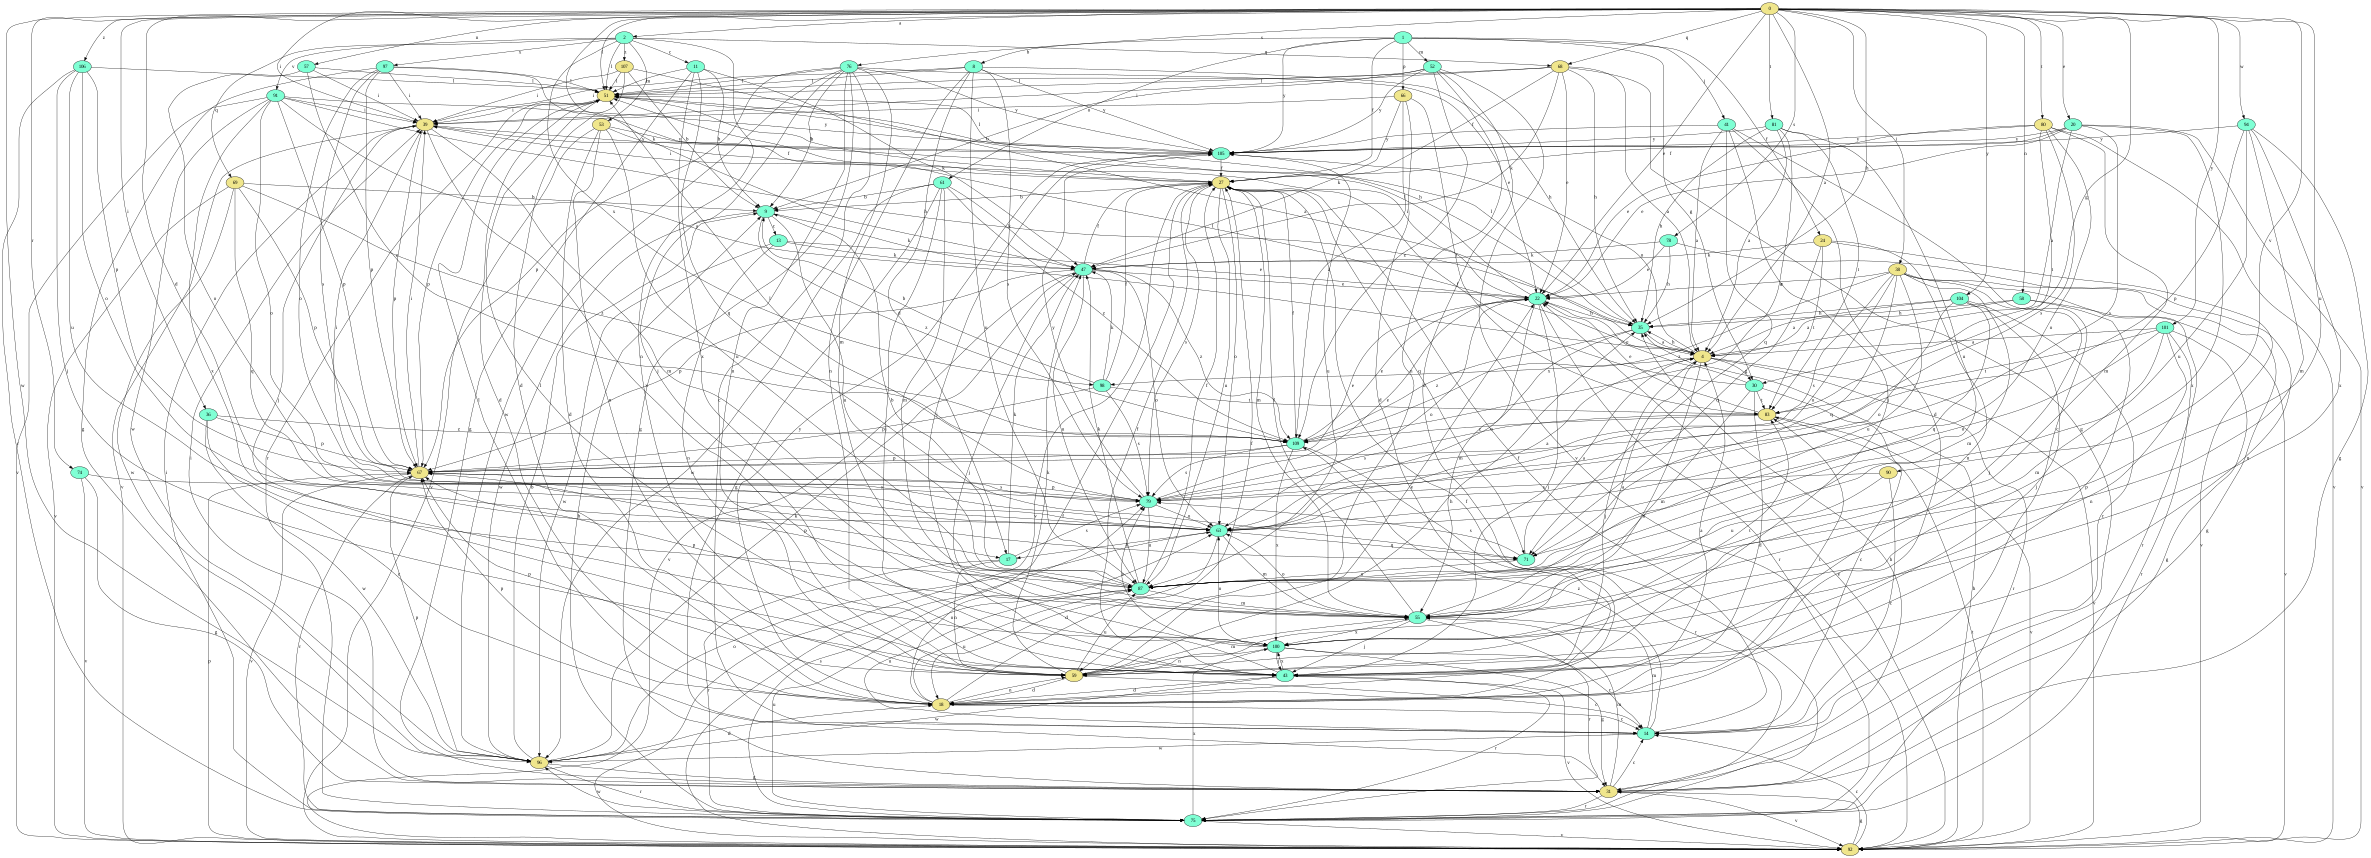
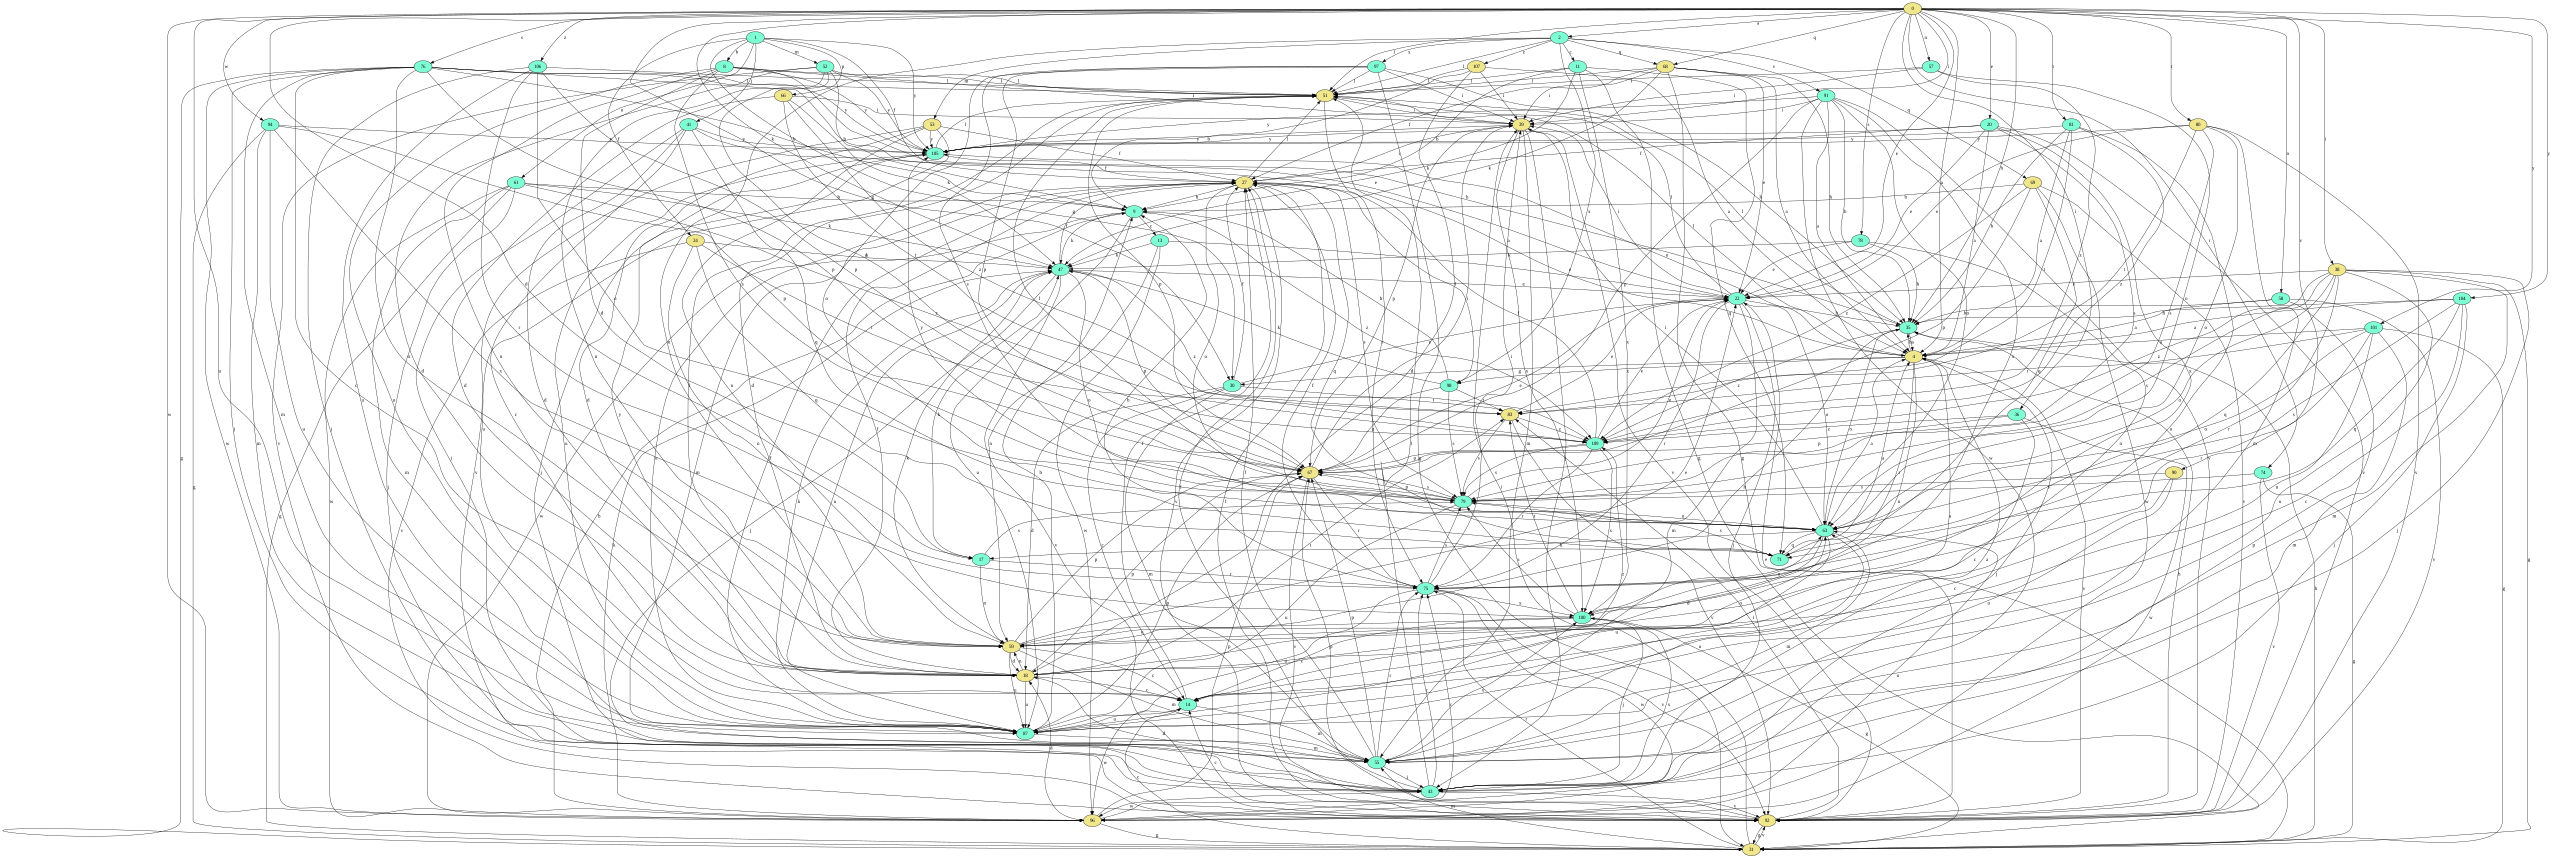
edge "104" -> "63": label "o" -> "s"
edge "71" -> "87": now "63" -> "87"
